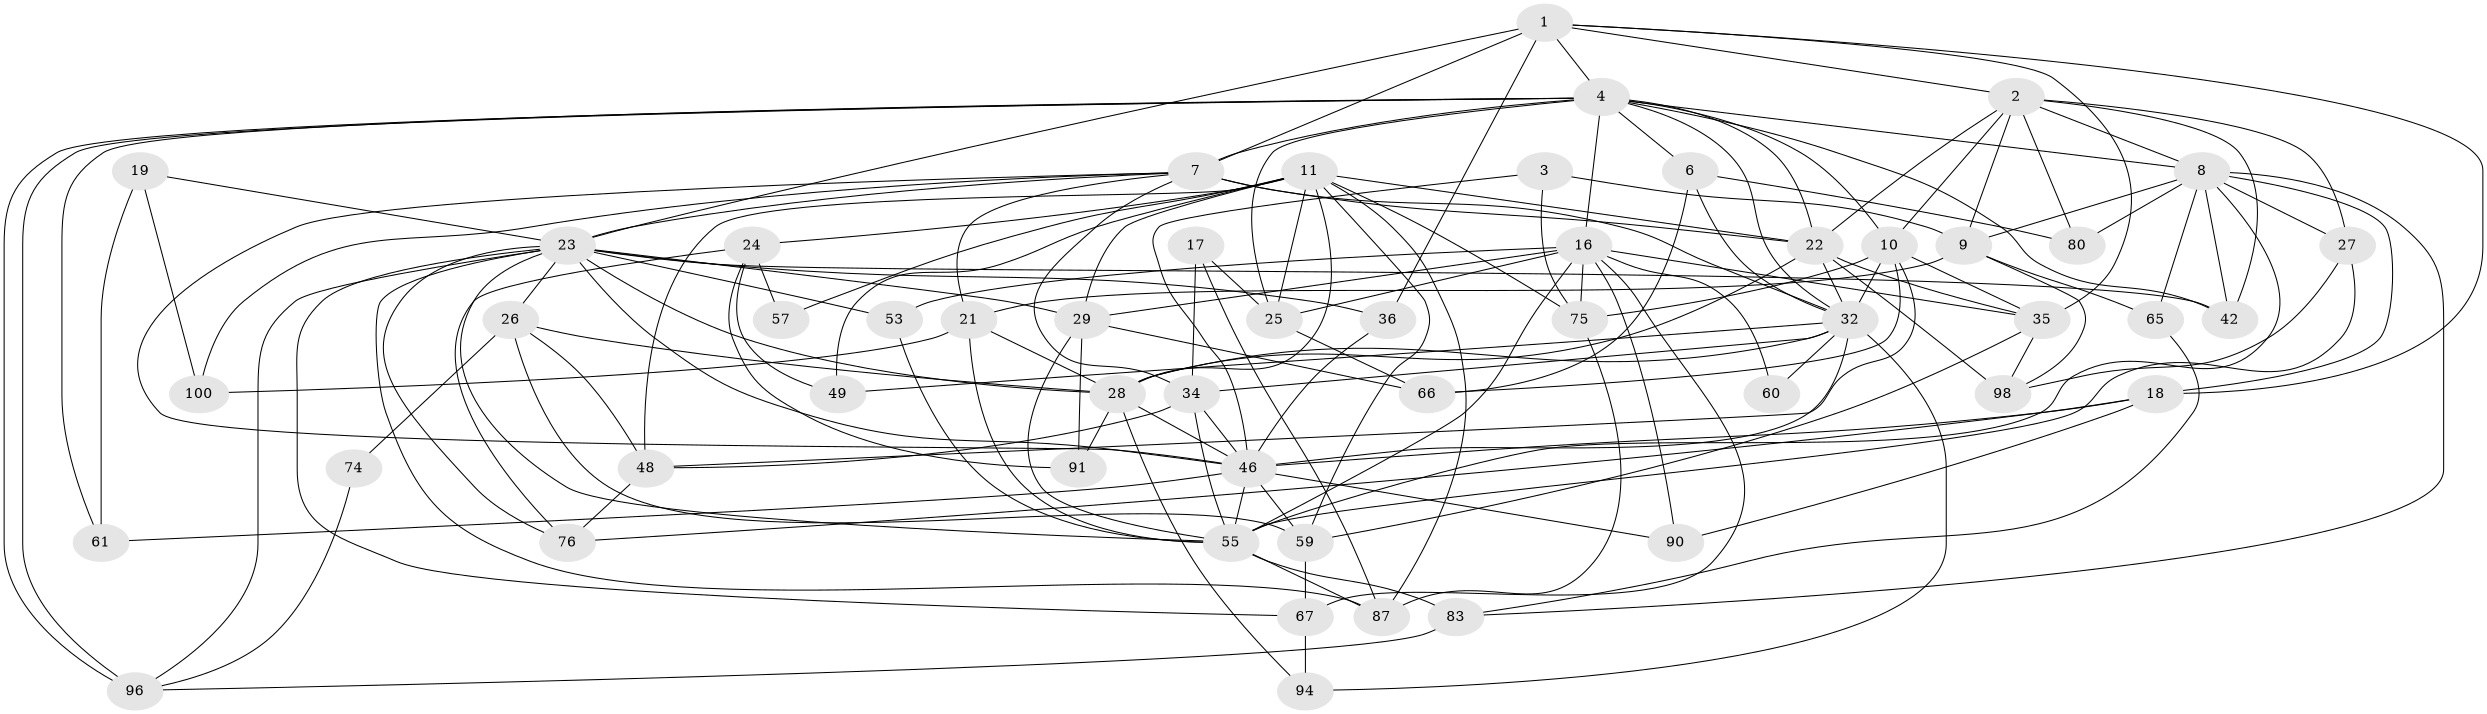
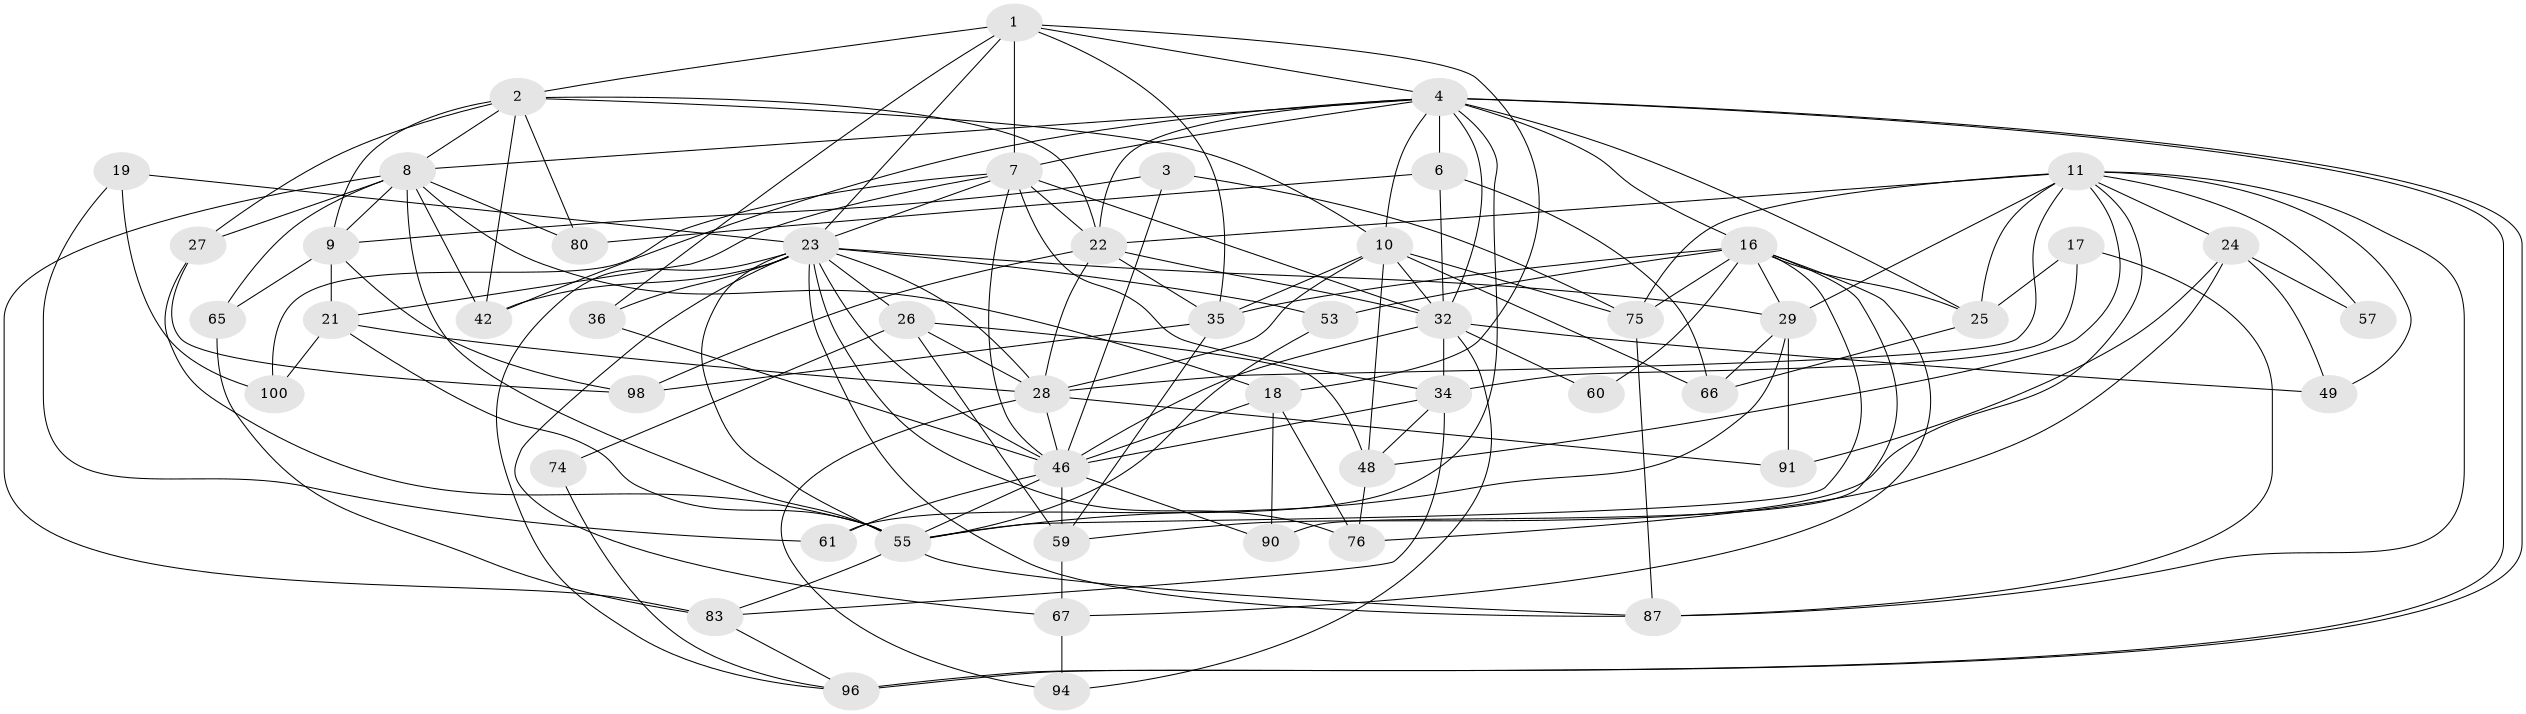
edge "32" -- "28": now "10" -- "28"
edge "34" -- "55": now "34" -- "83"
